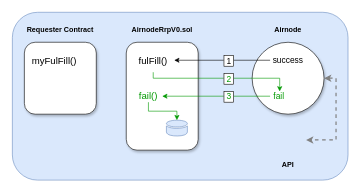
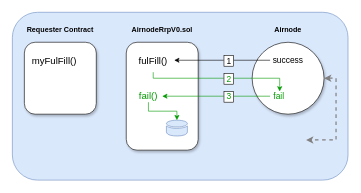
node "API": removed
